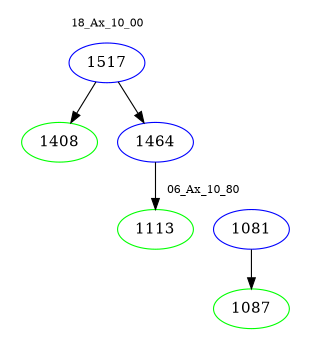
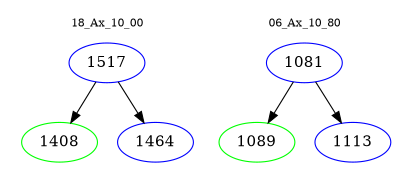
edge "1464" -> "1113": now "1081" -> "1113"
node "1113": color green -> blue
node "1087": label "1087" -> "1089"
